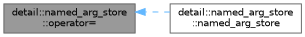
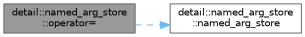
edge "detail::named_arg_store ::named_arg_store" -> "detail::named_arg_store ::operator=": reversed
